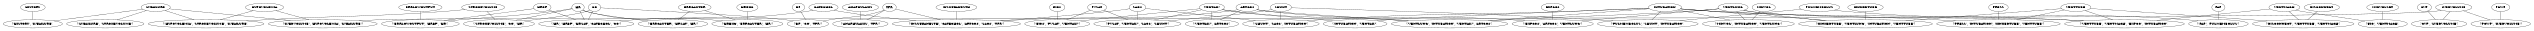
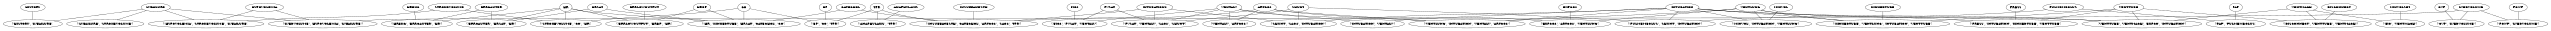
node "HRSAT": added
node "SAO2": label "SAO2" -> "INTUBATION2"
node "('HR', 'HRBP', 'HRSAT', 'CATECHOL', 'CO')": label "('HR', 'HRBP', 'HRSAT', 'CATECHOL', 'CO')" -> "('HR', 'KINKEDTUBE', 'HRSAT', 'CATECHOL', 'CO')"
